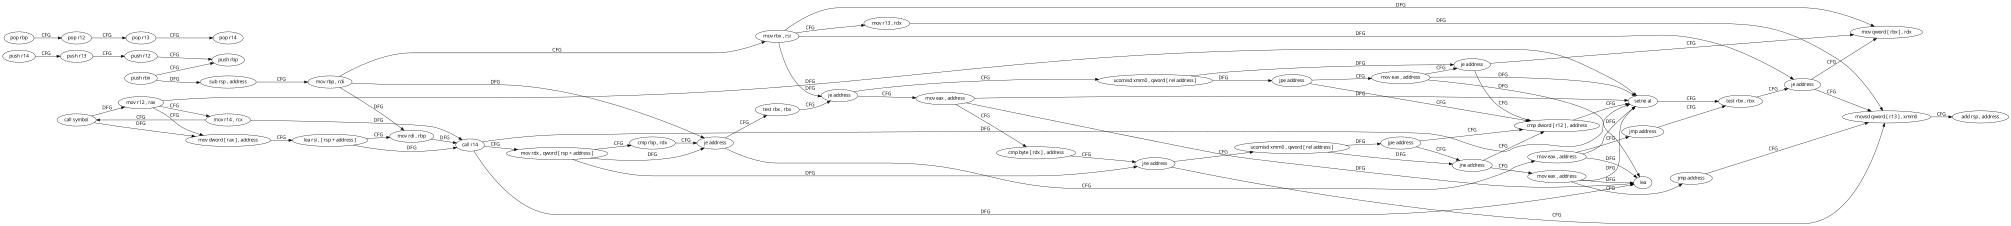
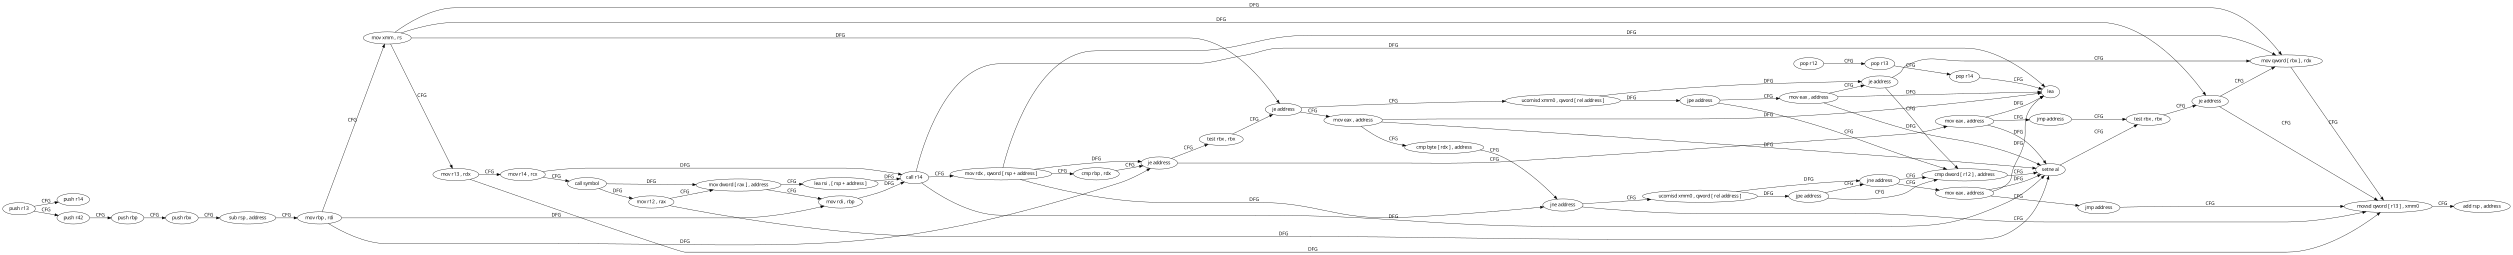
edge "mov rdx , qword [ rsp + address ]" -> "mov qword [ rbx ] , rdx": added, label "DFG"
node "mov rbx , rsi": label "mov rbx , rsi" -> "mov xmm , rsi"
node "pop rbp": removed
edge "push r14" -> "push r13": reversed
node "push r12": label "push r12" -> "push r42"
edge "push rbx" -> "push rbp": reversed
edge "push rbx" -> "sub rsp , address": label "DFG" -> "CFG"
edge "pop r14" -> "lea": added, label "CFG"
edge "mov r12 , rax" -> "mov r14 , rcx": now "mov r13 , rdx" -> "mov r14 , rcx"
edge "mov qword [ rbx ] , rdx" -> "movsd qword [ r13 ] , xmm0": added, label "CFG"
edge "lea rsi , [ rsp + address ]" -> "mov rdi , rbp": now "mov dword [ rax ] , address" -> "mov rdi , rbp"
